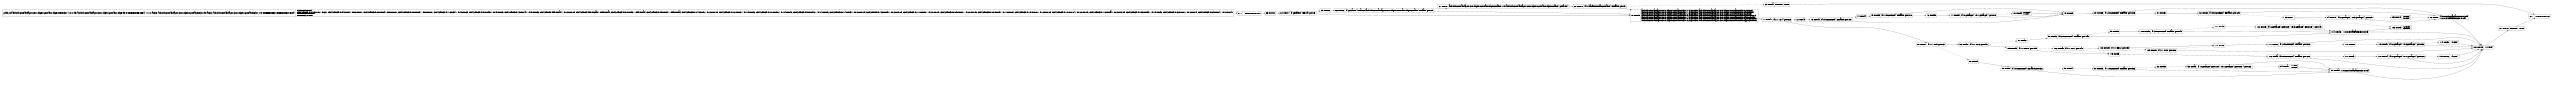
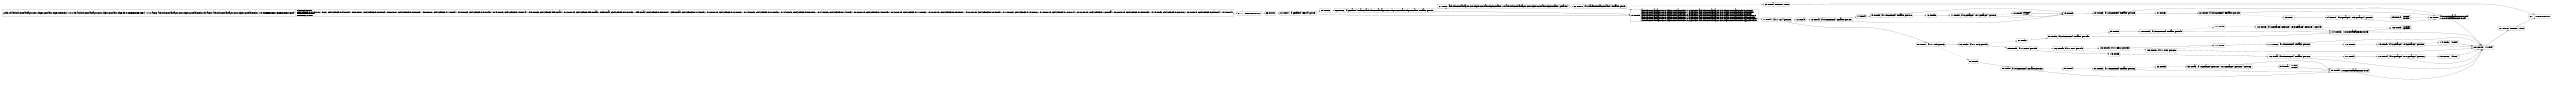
edge "83: 0x0071" -> "103: 0x00d0": now "102: 0x00ce" -> "103: 0x00d0"
